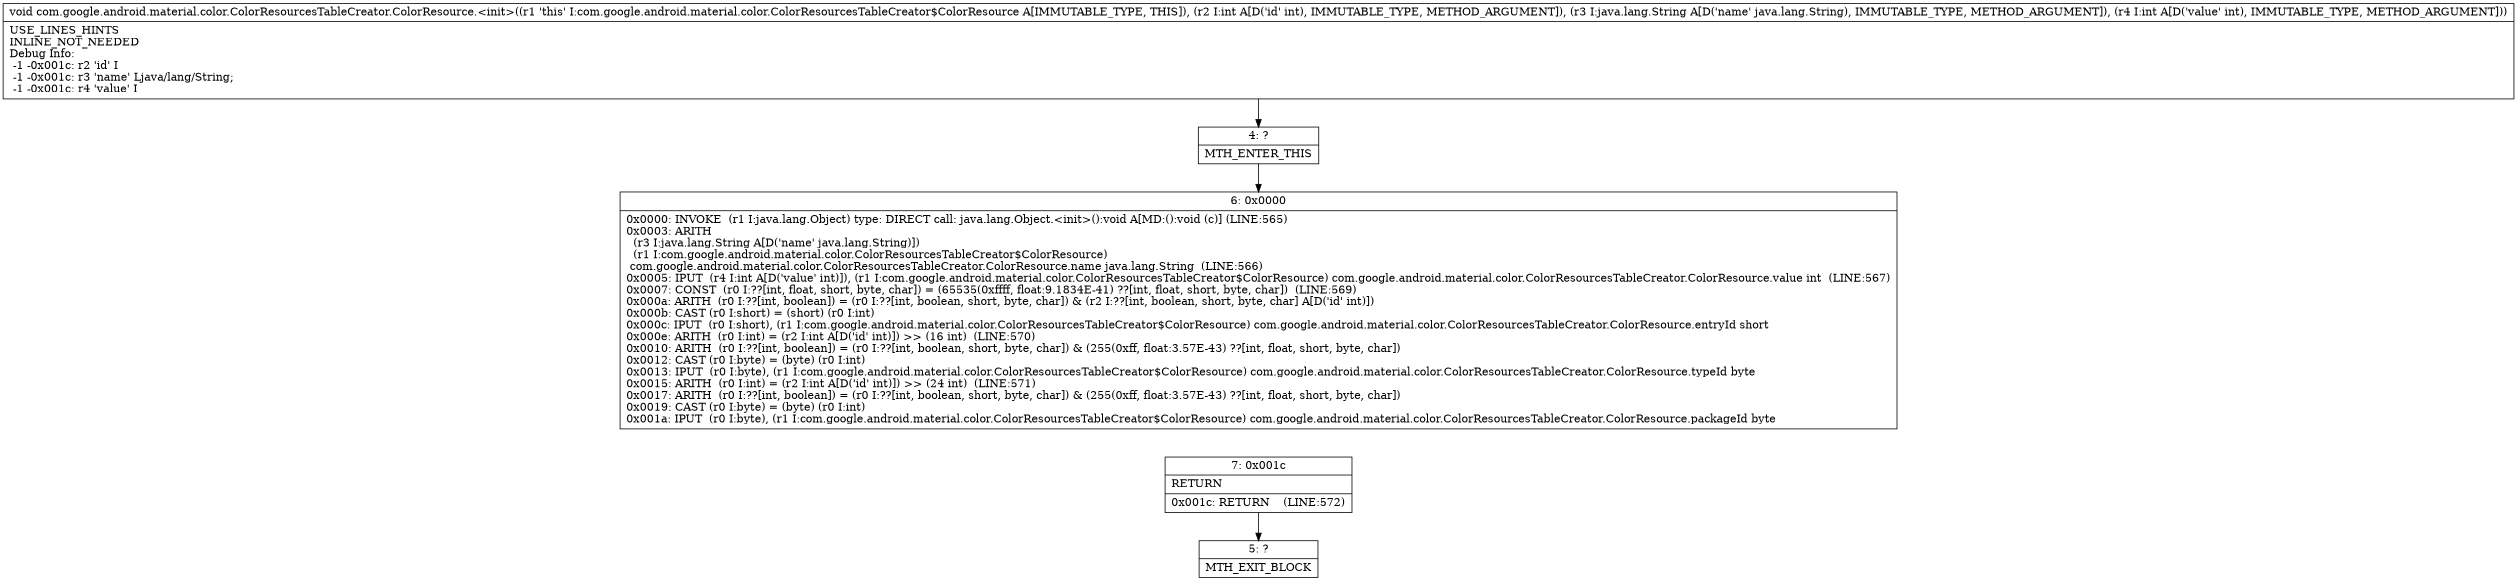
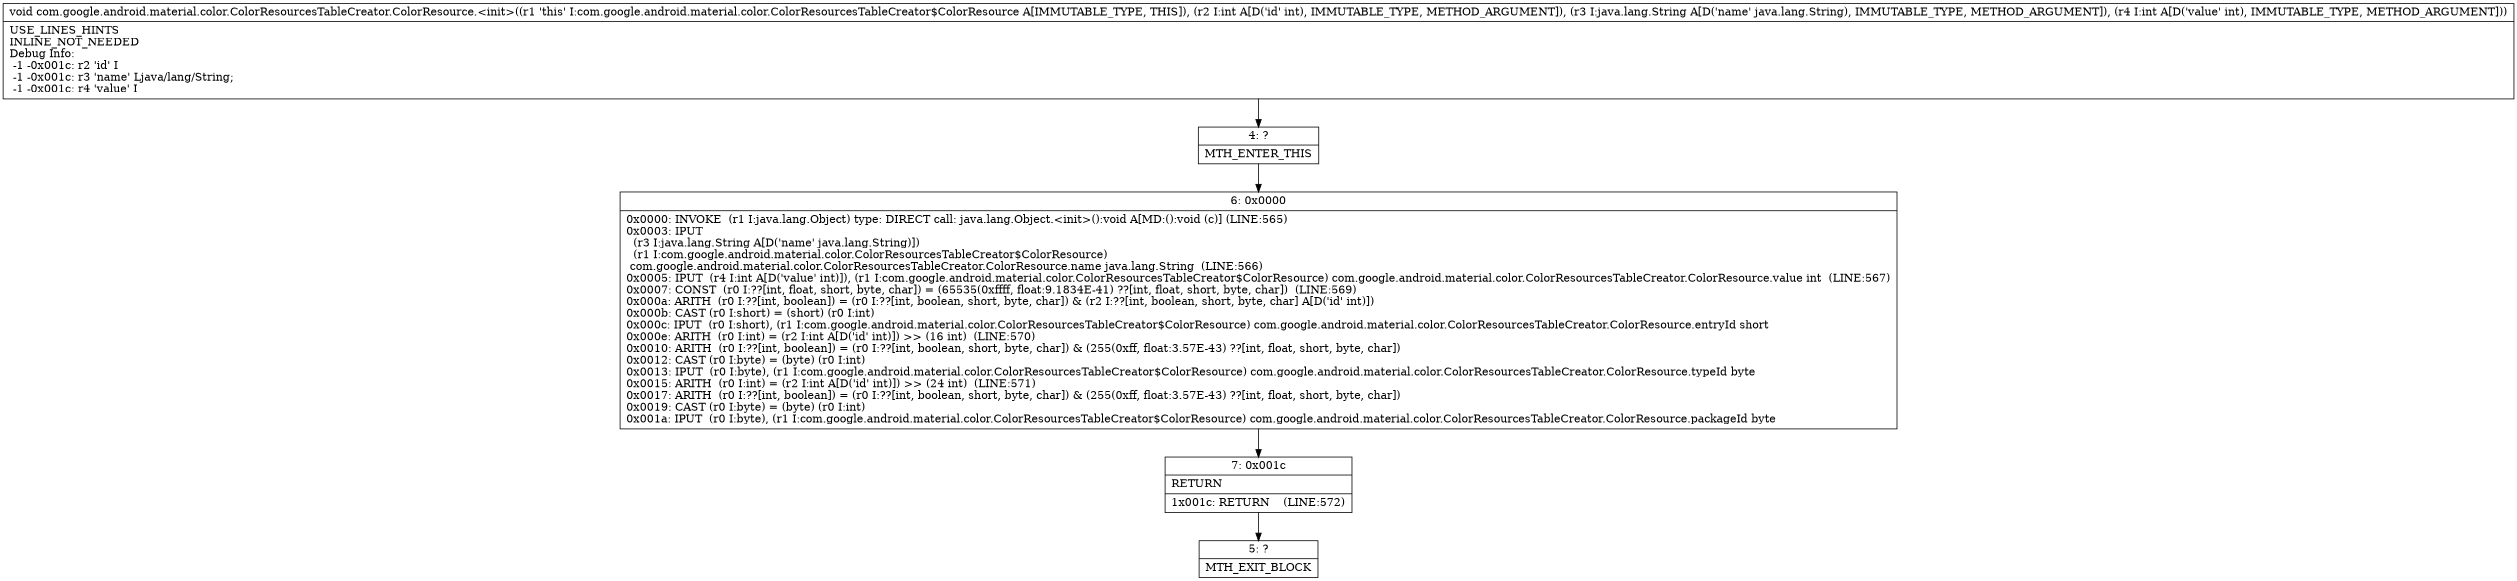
node "6: 0x0000": text "0x0003: ARITH" -> "0x0003: IPUT"
edge "6: 0x0000" -> "7: 0x001c": added
node "7: 0x001c": text "0x001c: RETURN    (LINE:572)" -> "1x001c: RETURN    (LINE:572)"
